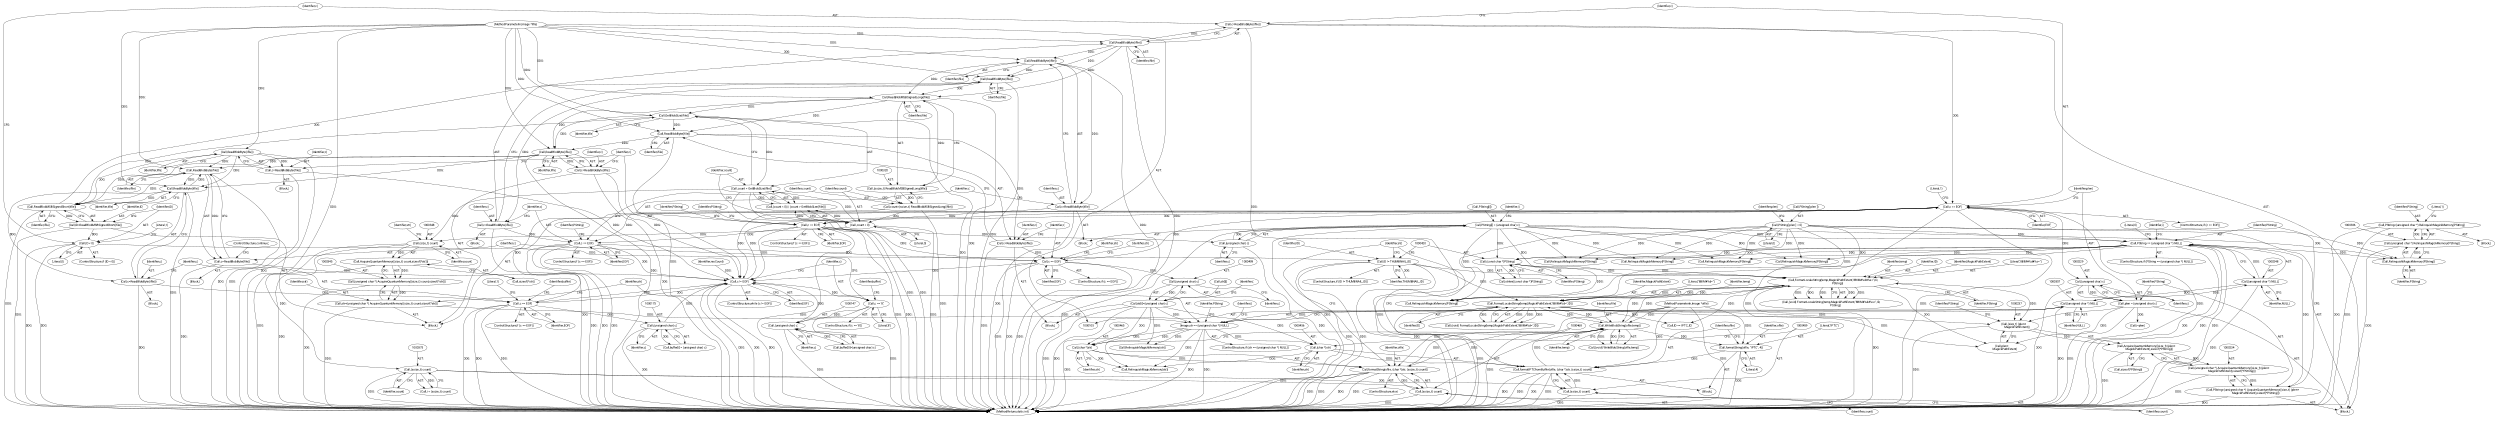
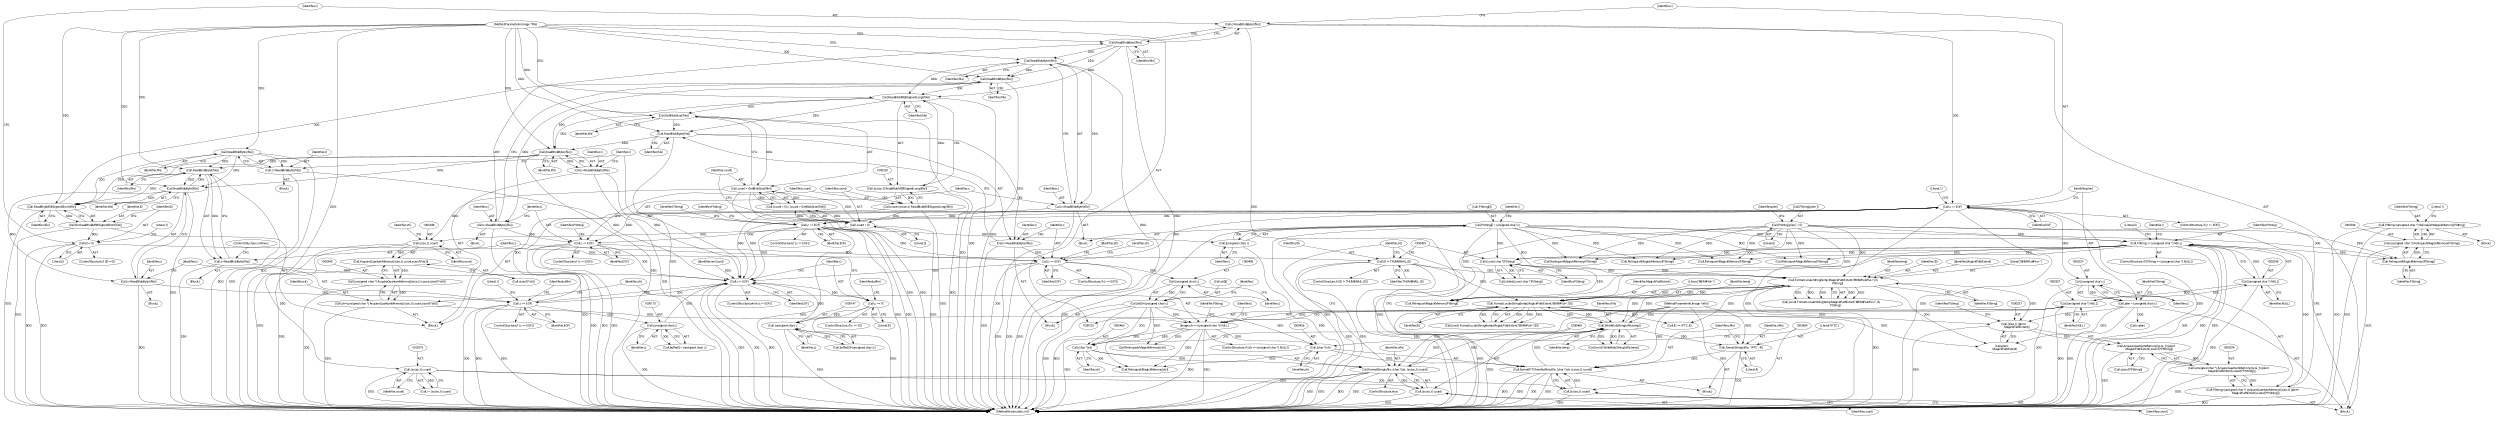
edge "(Call,GetBlobSize(ifile))" -> "(Call,ReadBlobMSBSignedShort(ifile))": now "(MethodParameterIn,Image *ifile)" -> "(Call,ReadBlobMSBSignedShort(ifile))"
edge "(Call,(ssize_t) ReadBlobMSBSignedLong(ifile))" -> "(MethodReturn,static int)": added, label "DDG:"
